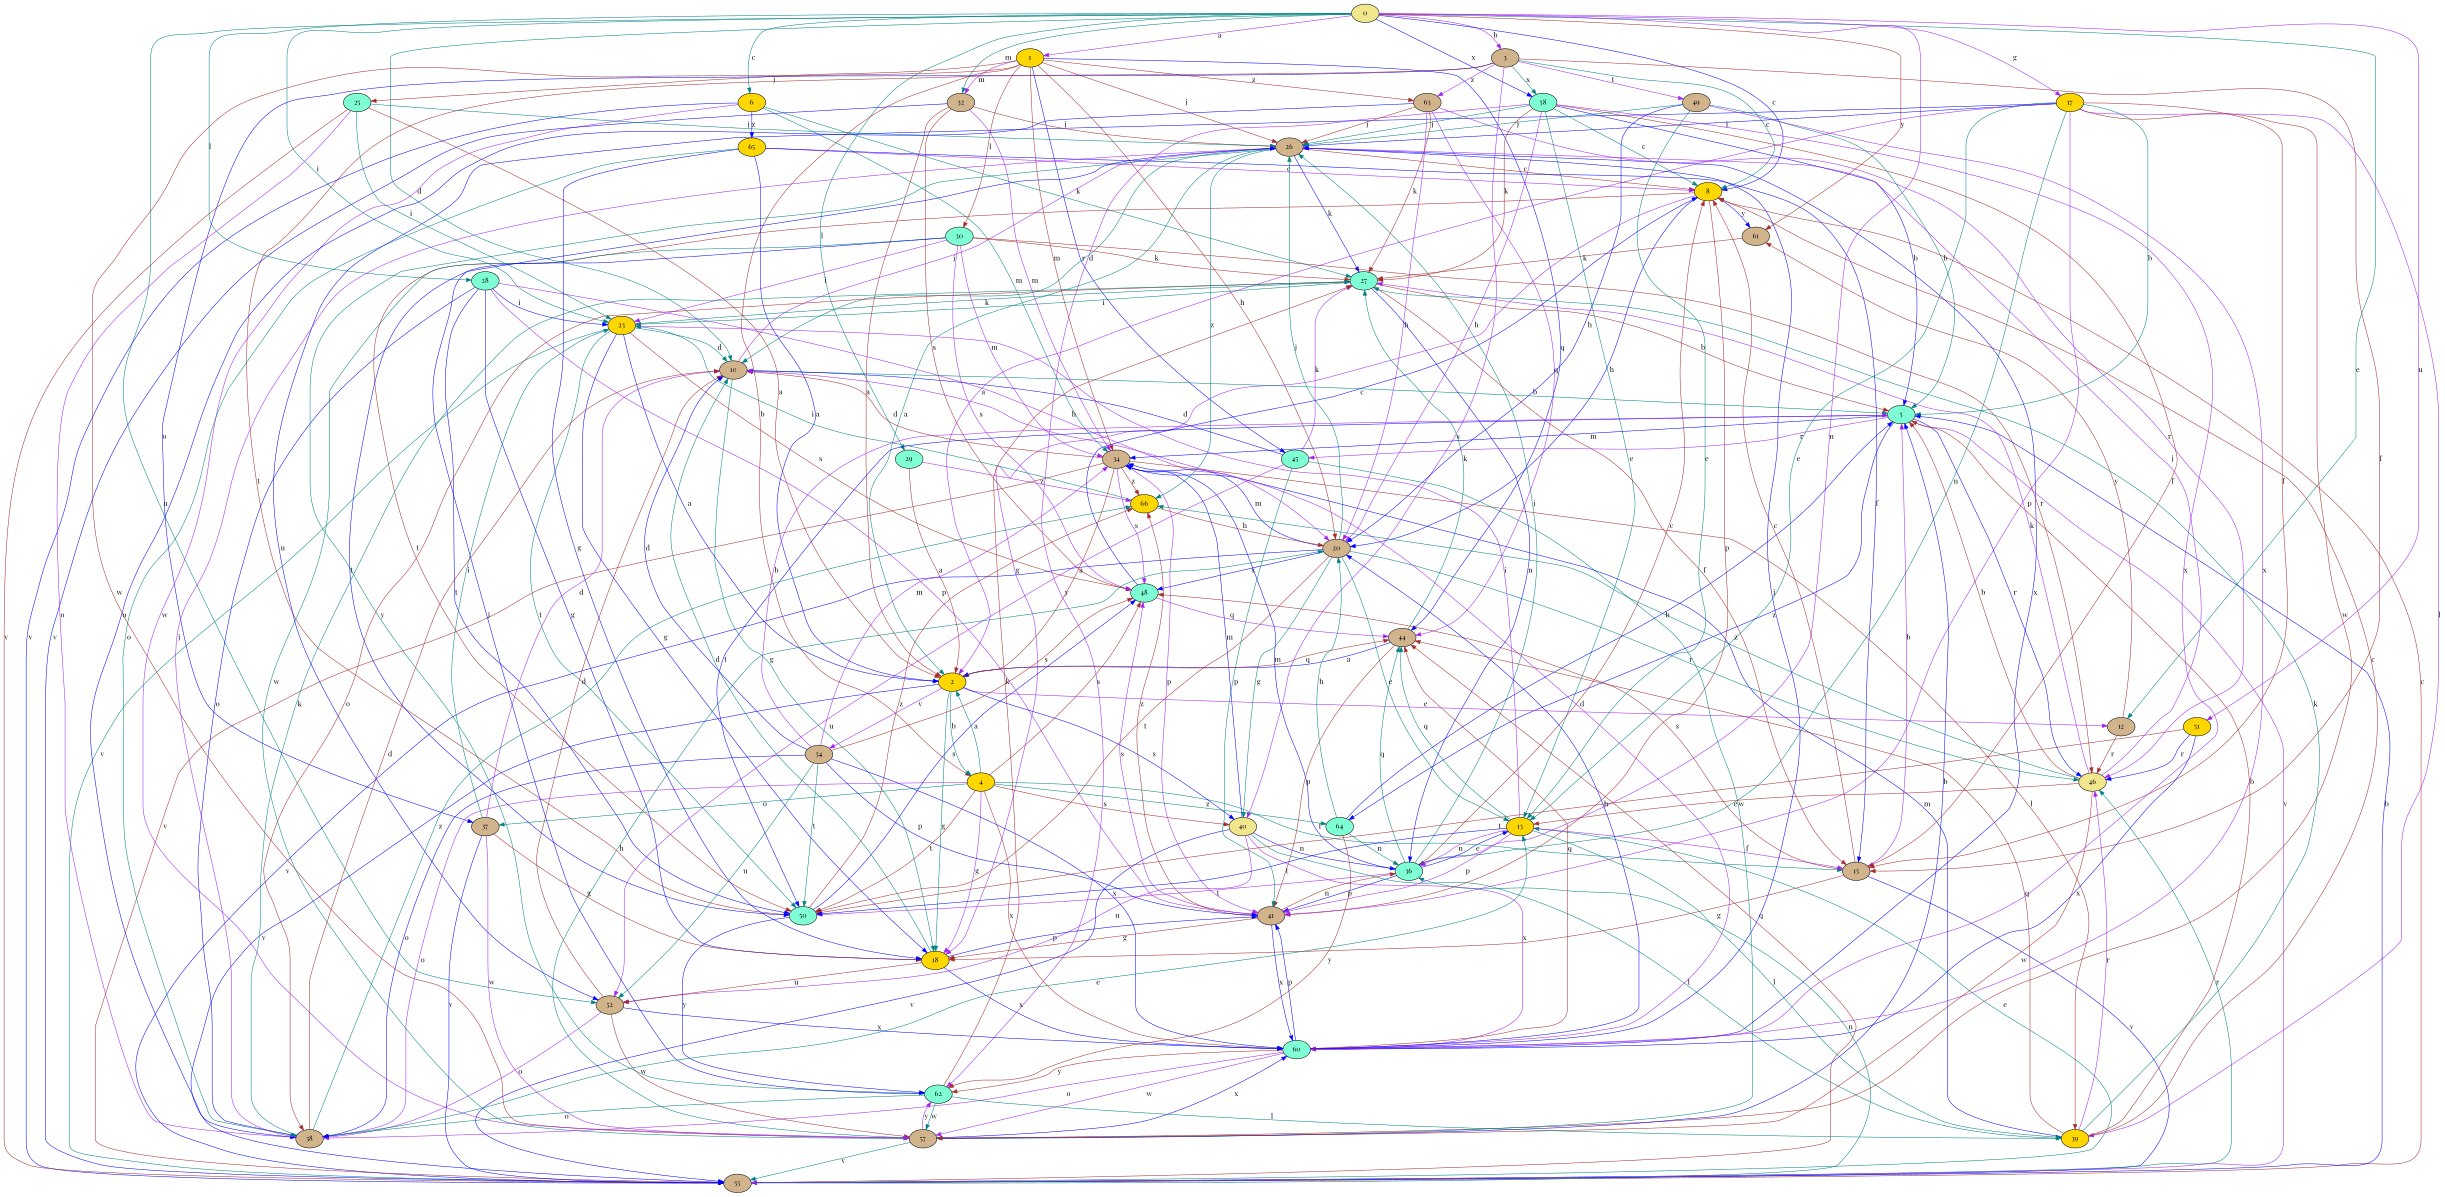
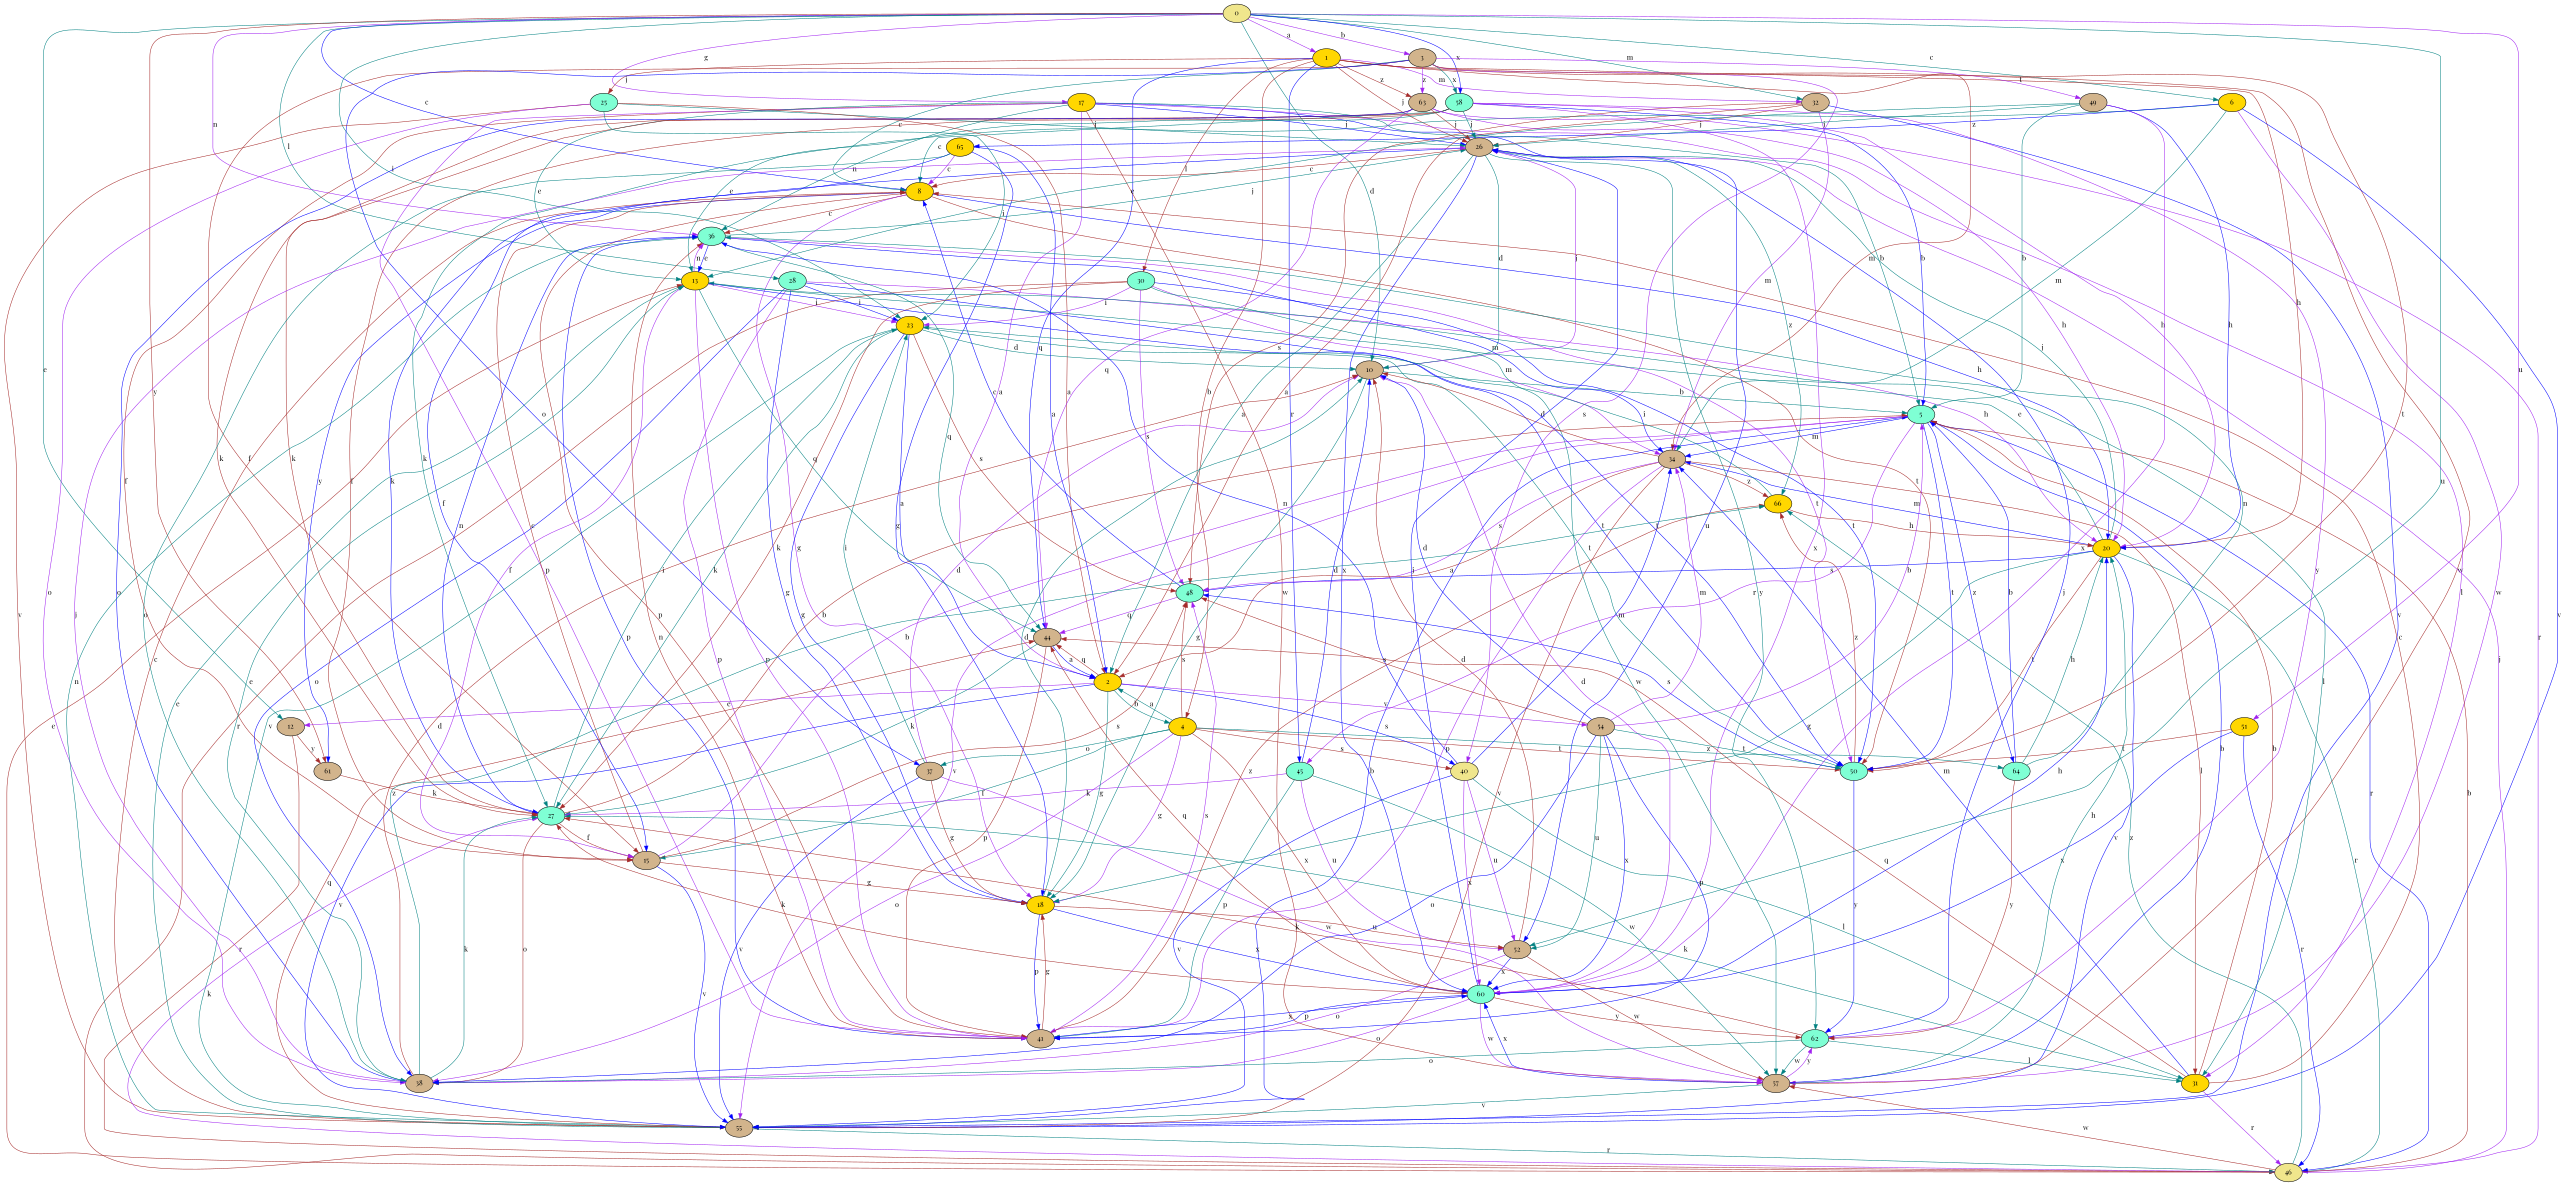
node "29": removed
node "20": fillcolor tan -> gold
edge "36" -> "8": reversed
edge "20" -> "40": now "20" -> "18"
edge "60" -> "27": added, label "k"
node "39": label "39" -> "31"
